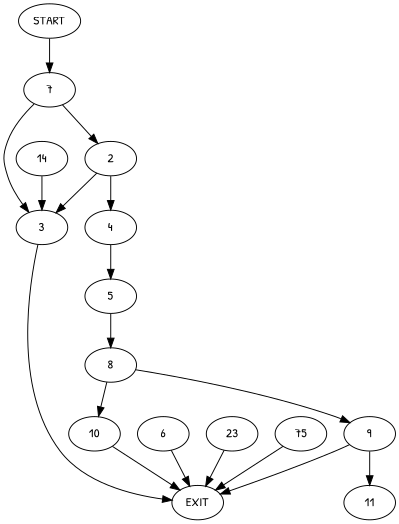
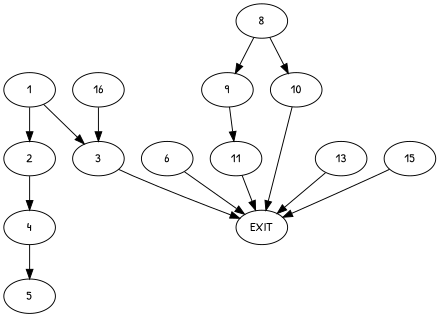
node "START": removed
node "7": label "7" -> "1"
node "14": label "14" -> "16"
edge "2" -> "3": removed
edge "5" -> "8": removed
node "23": label "23" -> "13"
node "75": label "75" -> "15"
edge "9" -> "EXIT": now "11" -> "EXIT"
